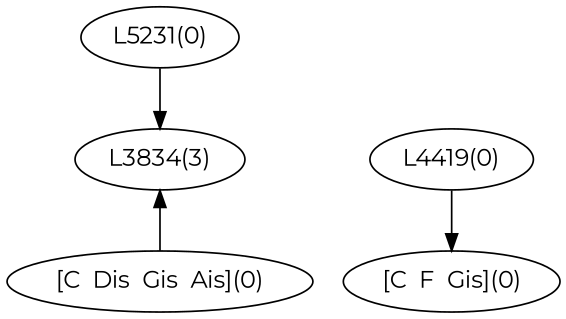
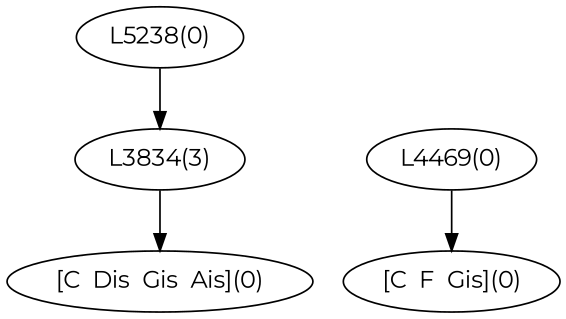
node "L5231(0)": label "L5231(0)" -> "L5238(0)"
node "L4419(0)": label "L4419(0)" -> "L4469(0)"
edge "[C  Dis  Gis  Ais](0)" -> "L3834(3)": reversed
